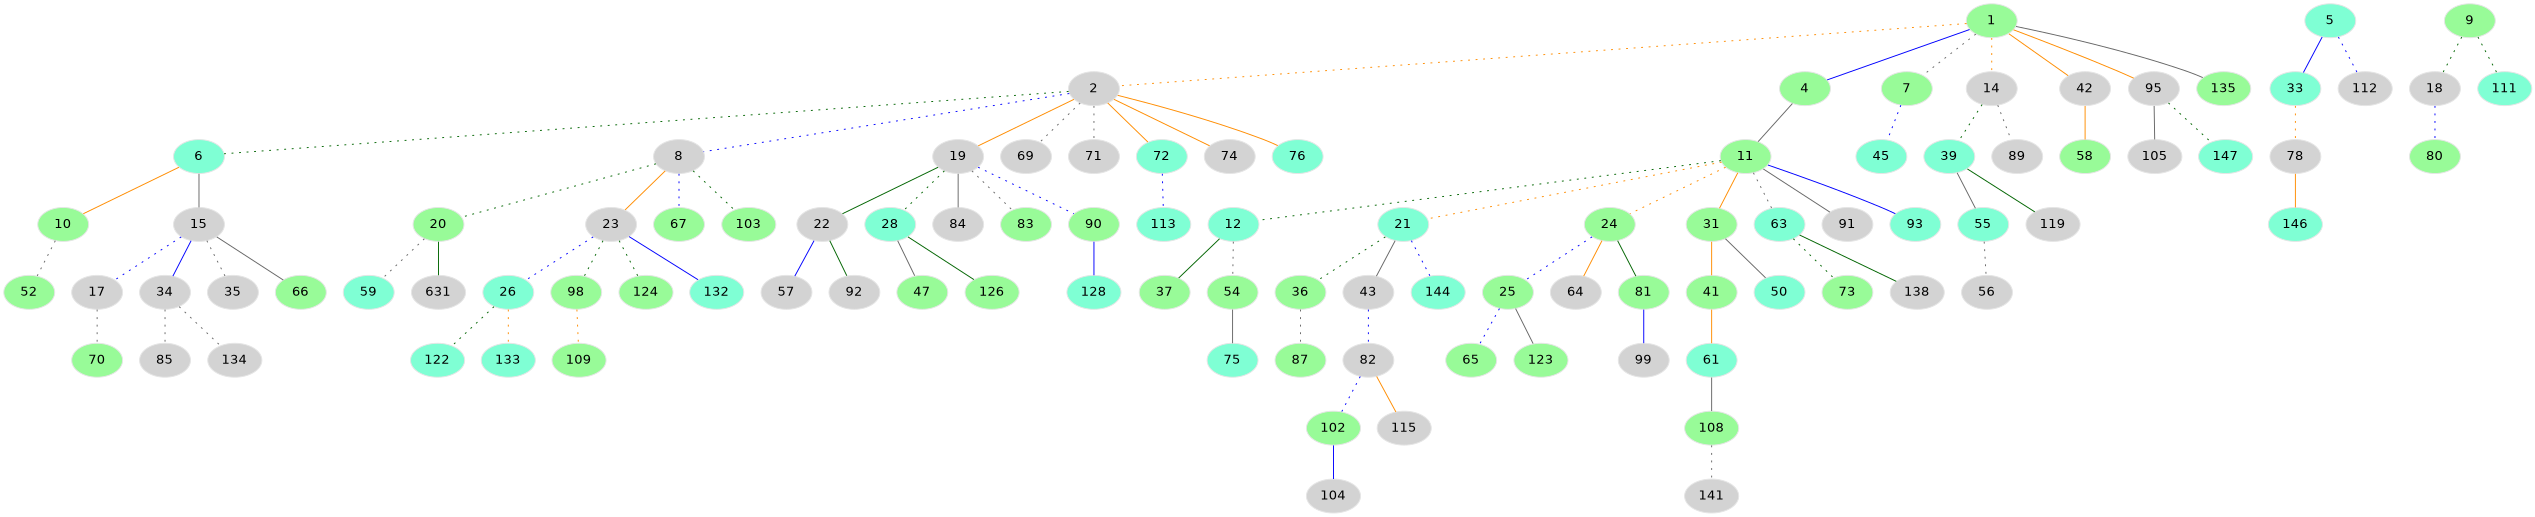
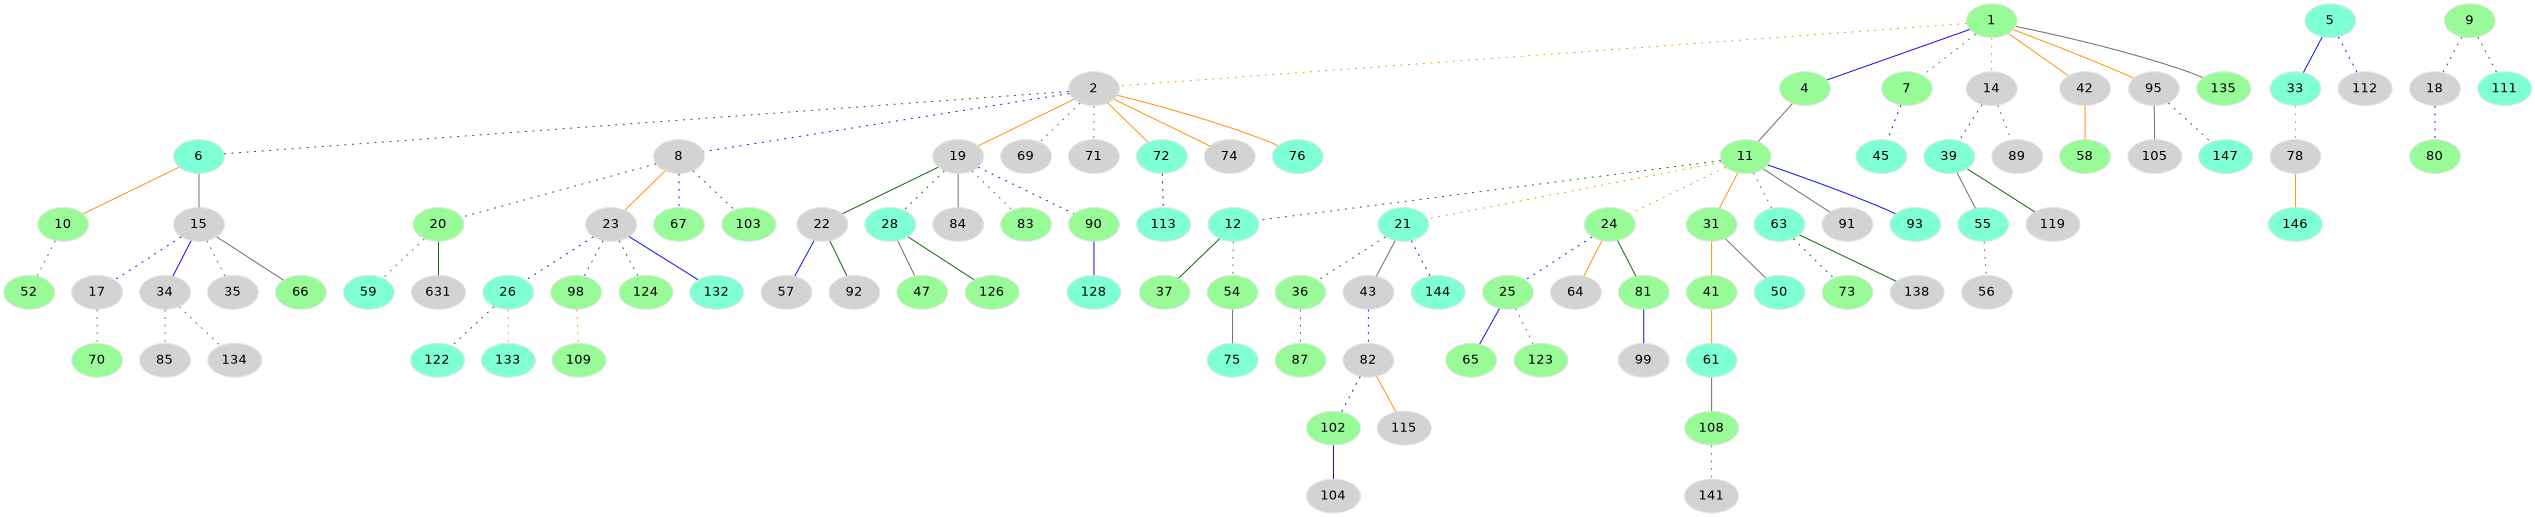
edge "25" -- "65": style dotted -> solid
edge "25" -- "123": style solid -> dotted
